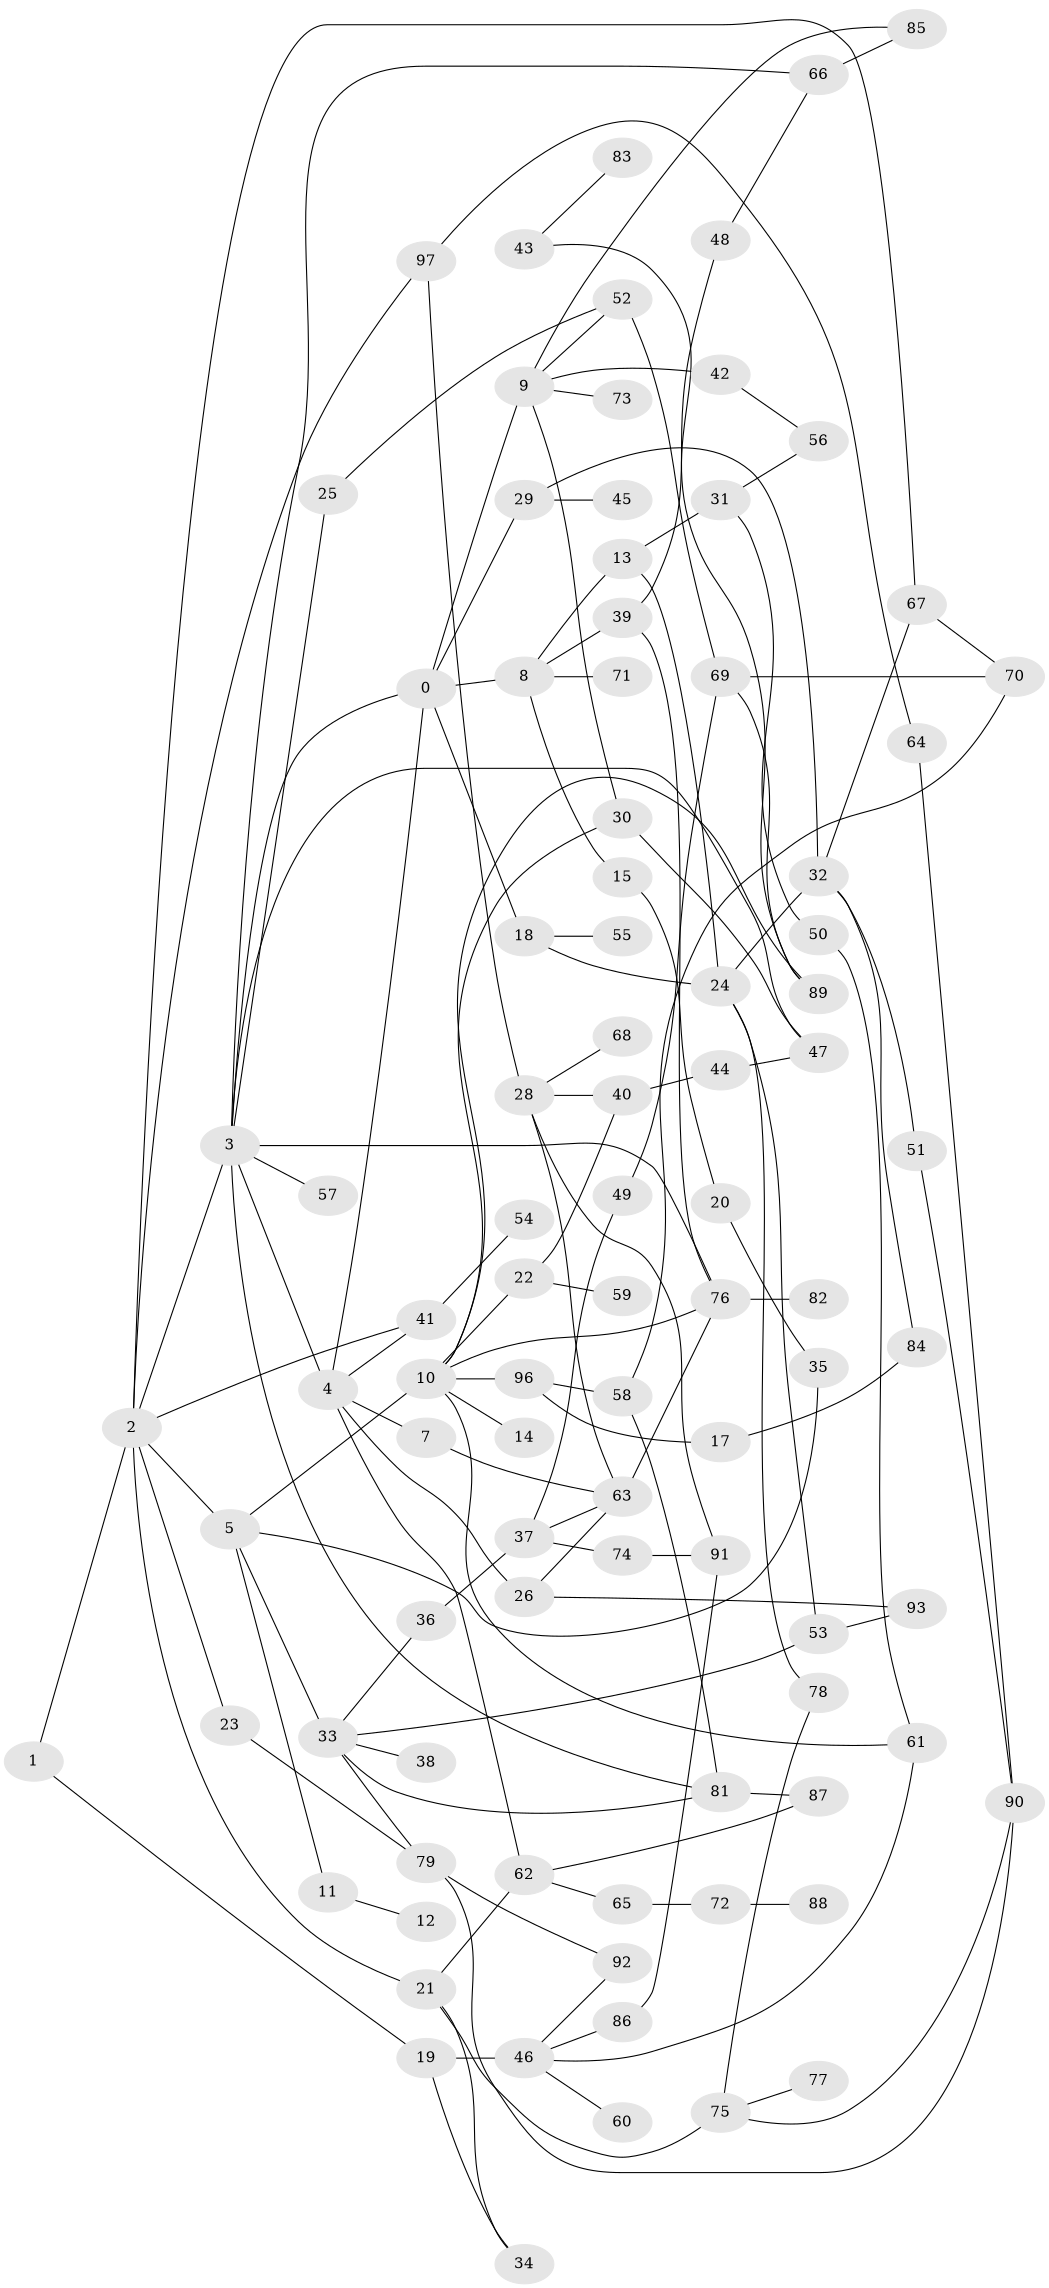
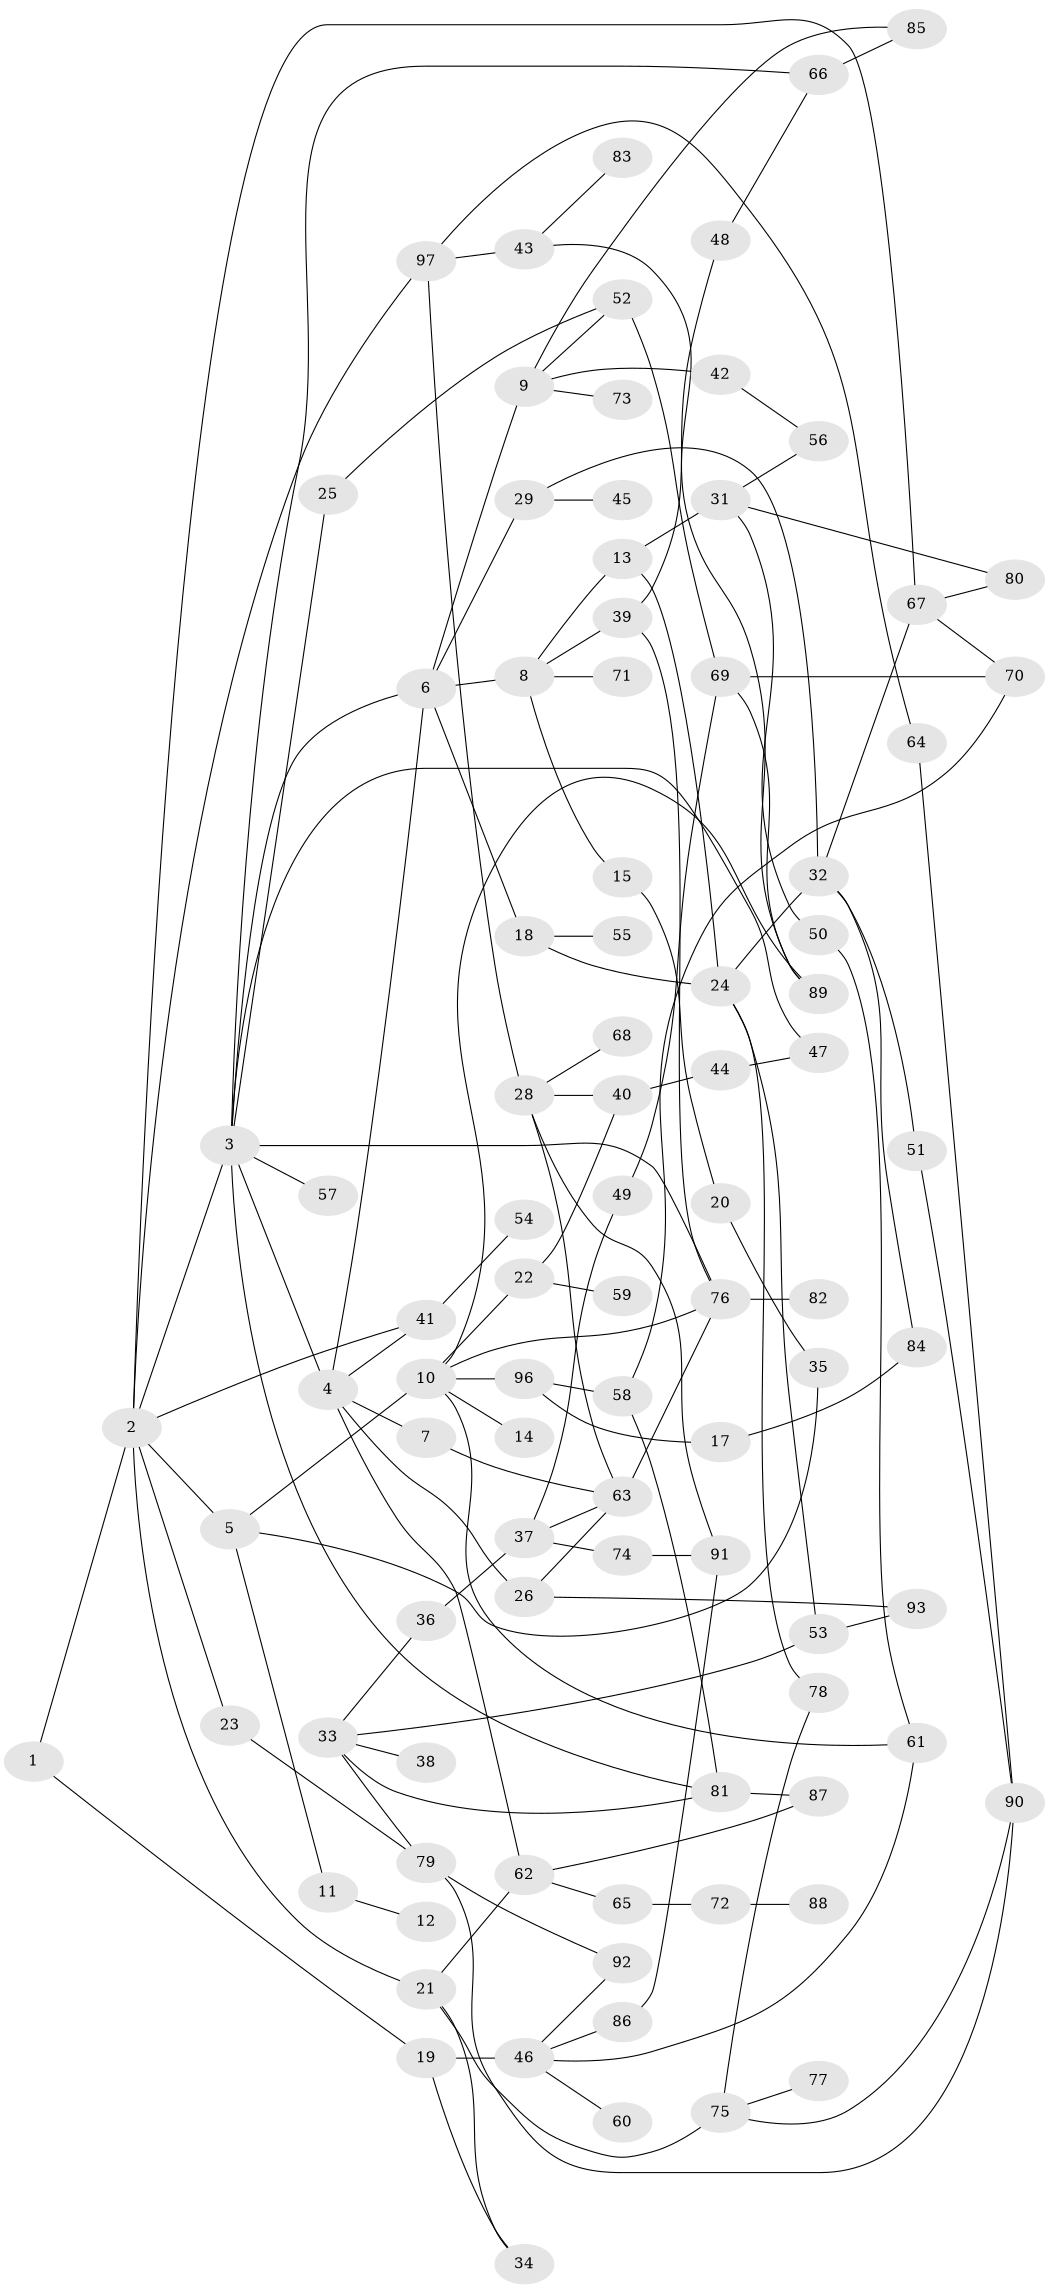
edge "43" -- "97": added
node "80": added
node "0": label "0" -> "6"
node "30": removed
edge "5" -- "33": removed
